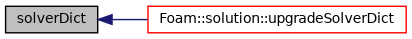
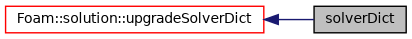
edge "Foam::solution::upgradeSolverDict" -> "solverDict": reversed
